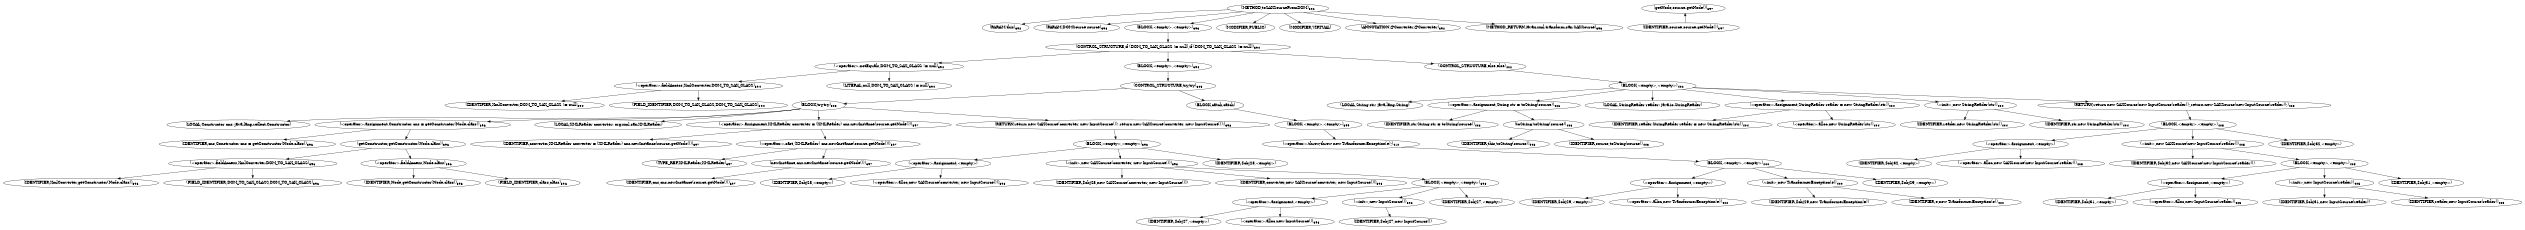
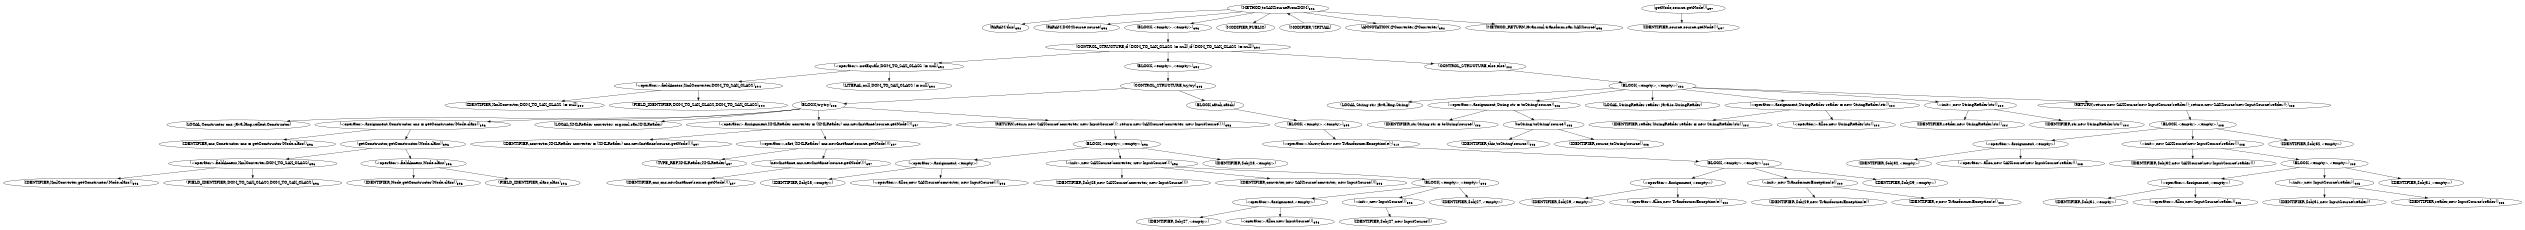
edge "(METHOD,toSAXSourceFromDOM)" -> "(MODIFIER,VIRTUAL)": reversed
edge "(IDENTIFIER,source,source.getNode())" -> "(getNode,source.getNode())": reversed
